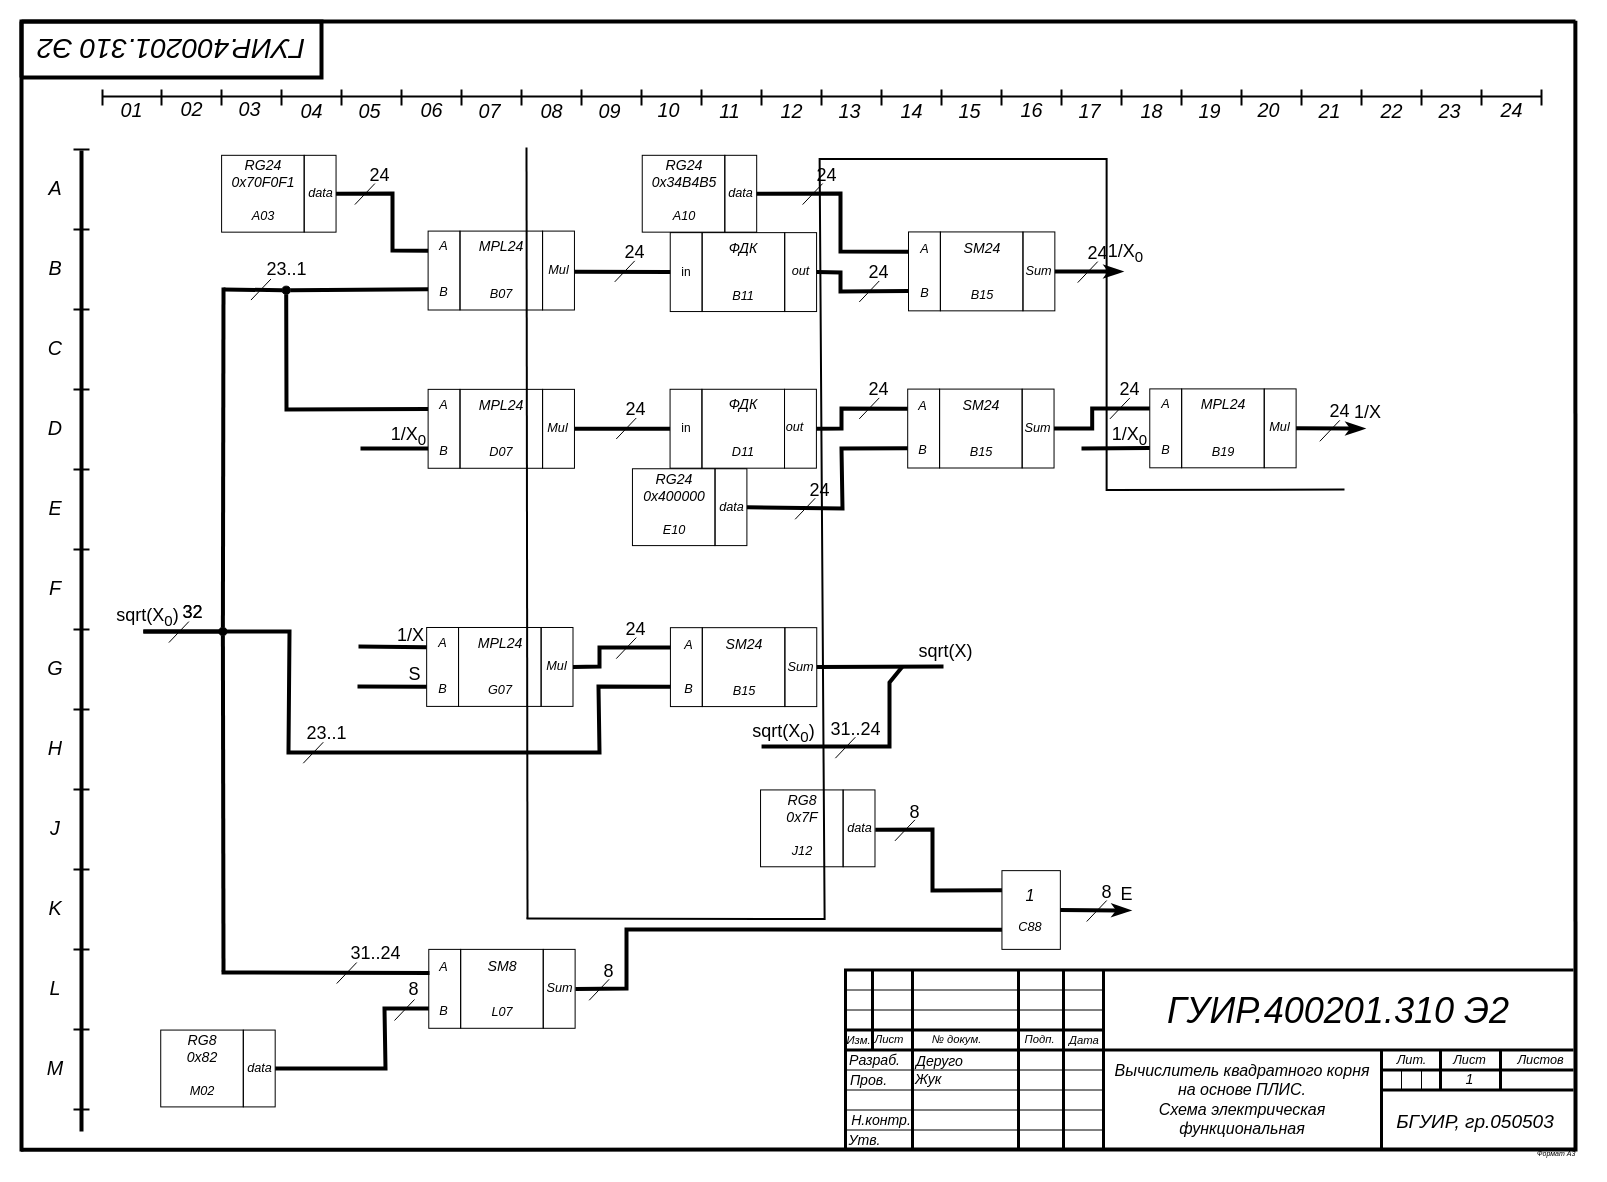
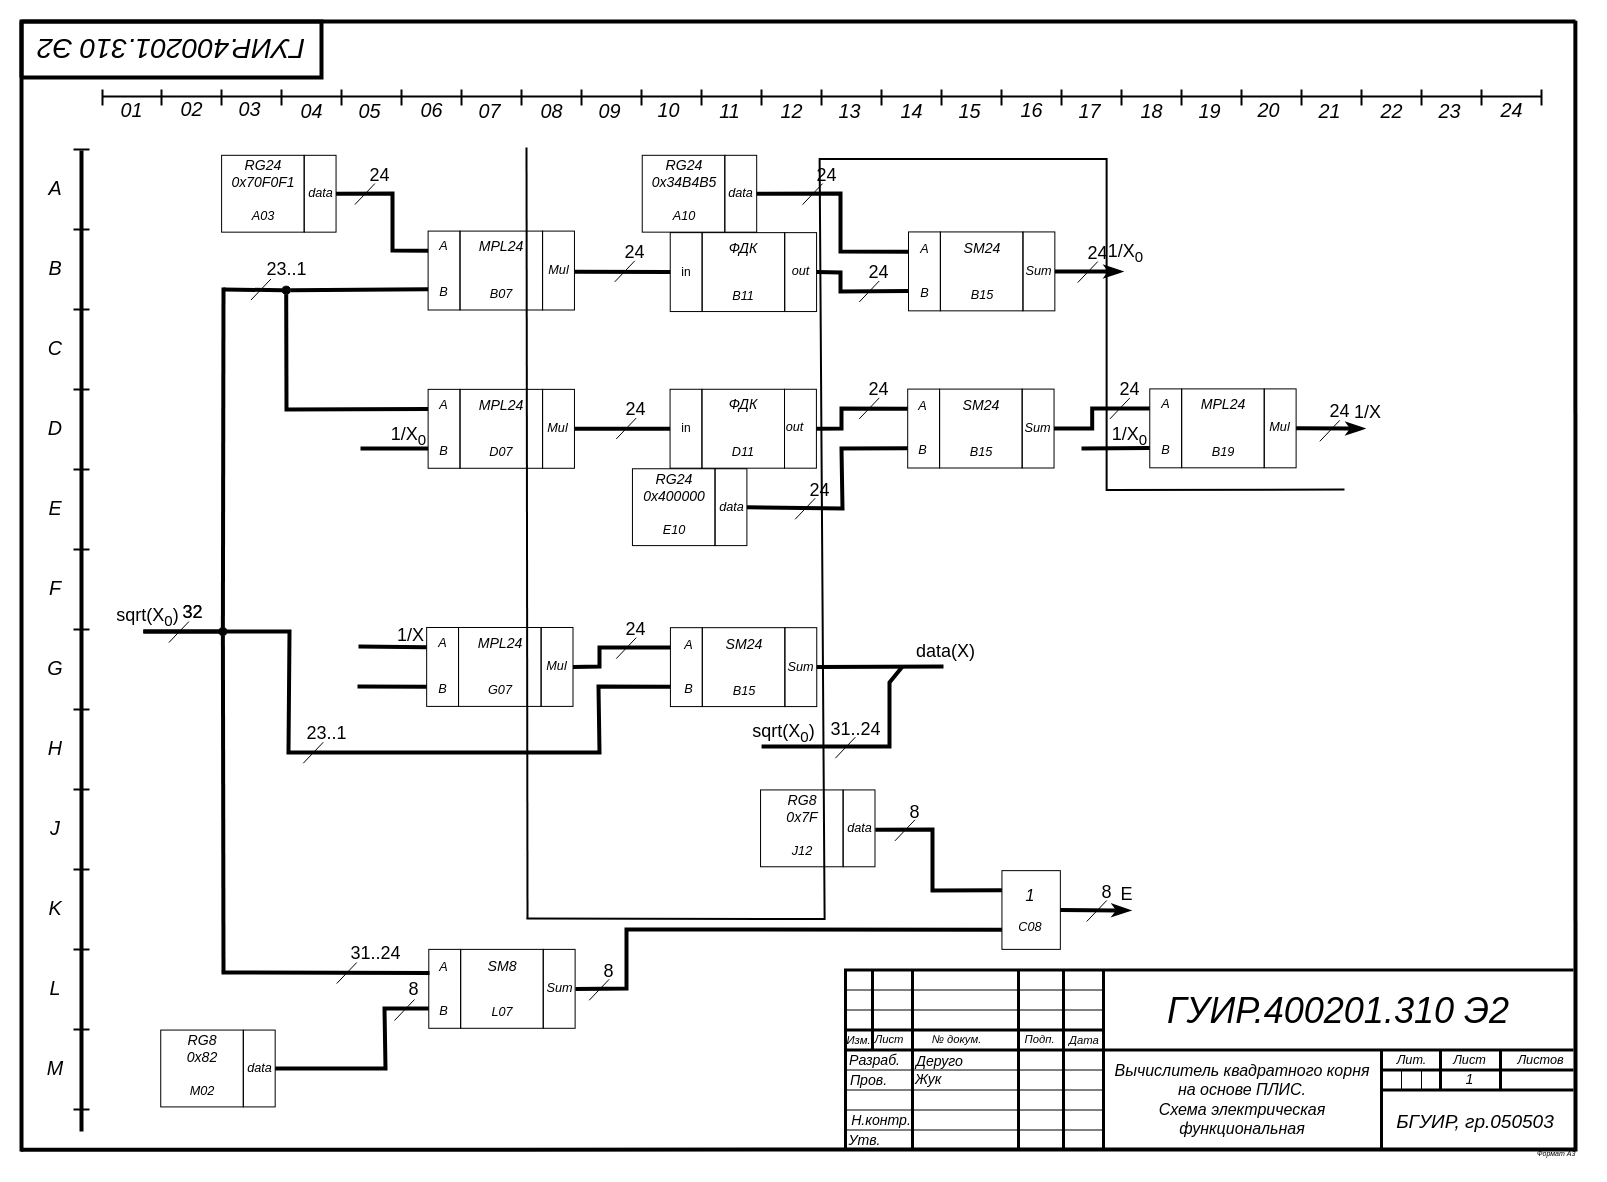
node "sqrt(X)": label "sqrt(X)" -> "data(X)"
node "S": removed
node "1 С88": label "1 С88" -> "1 С08"
